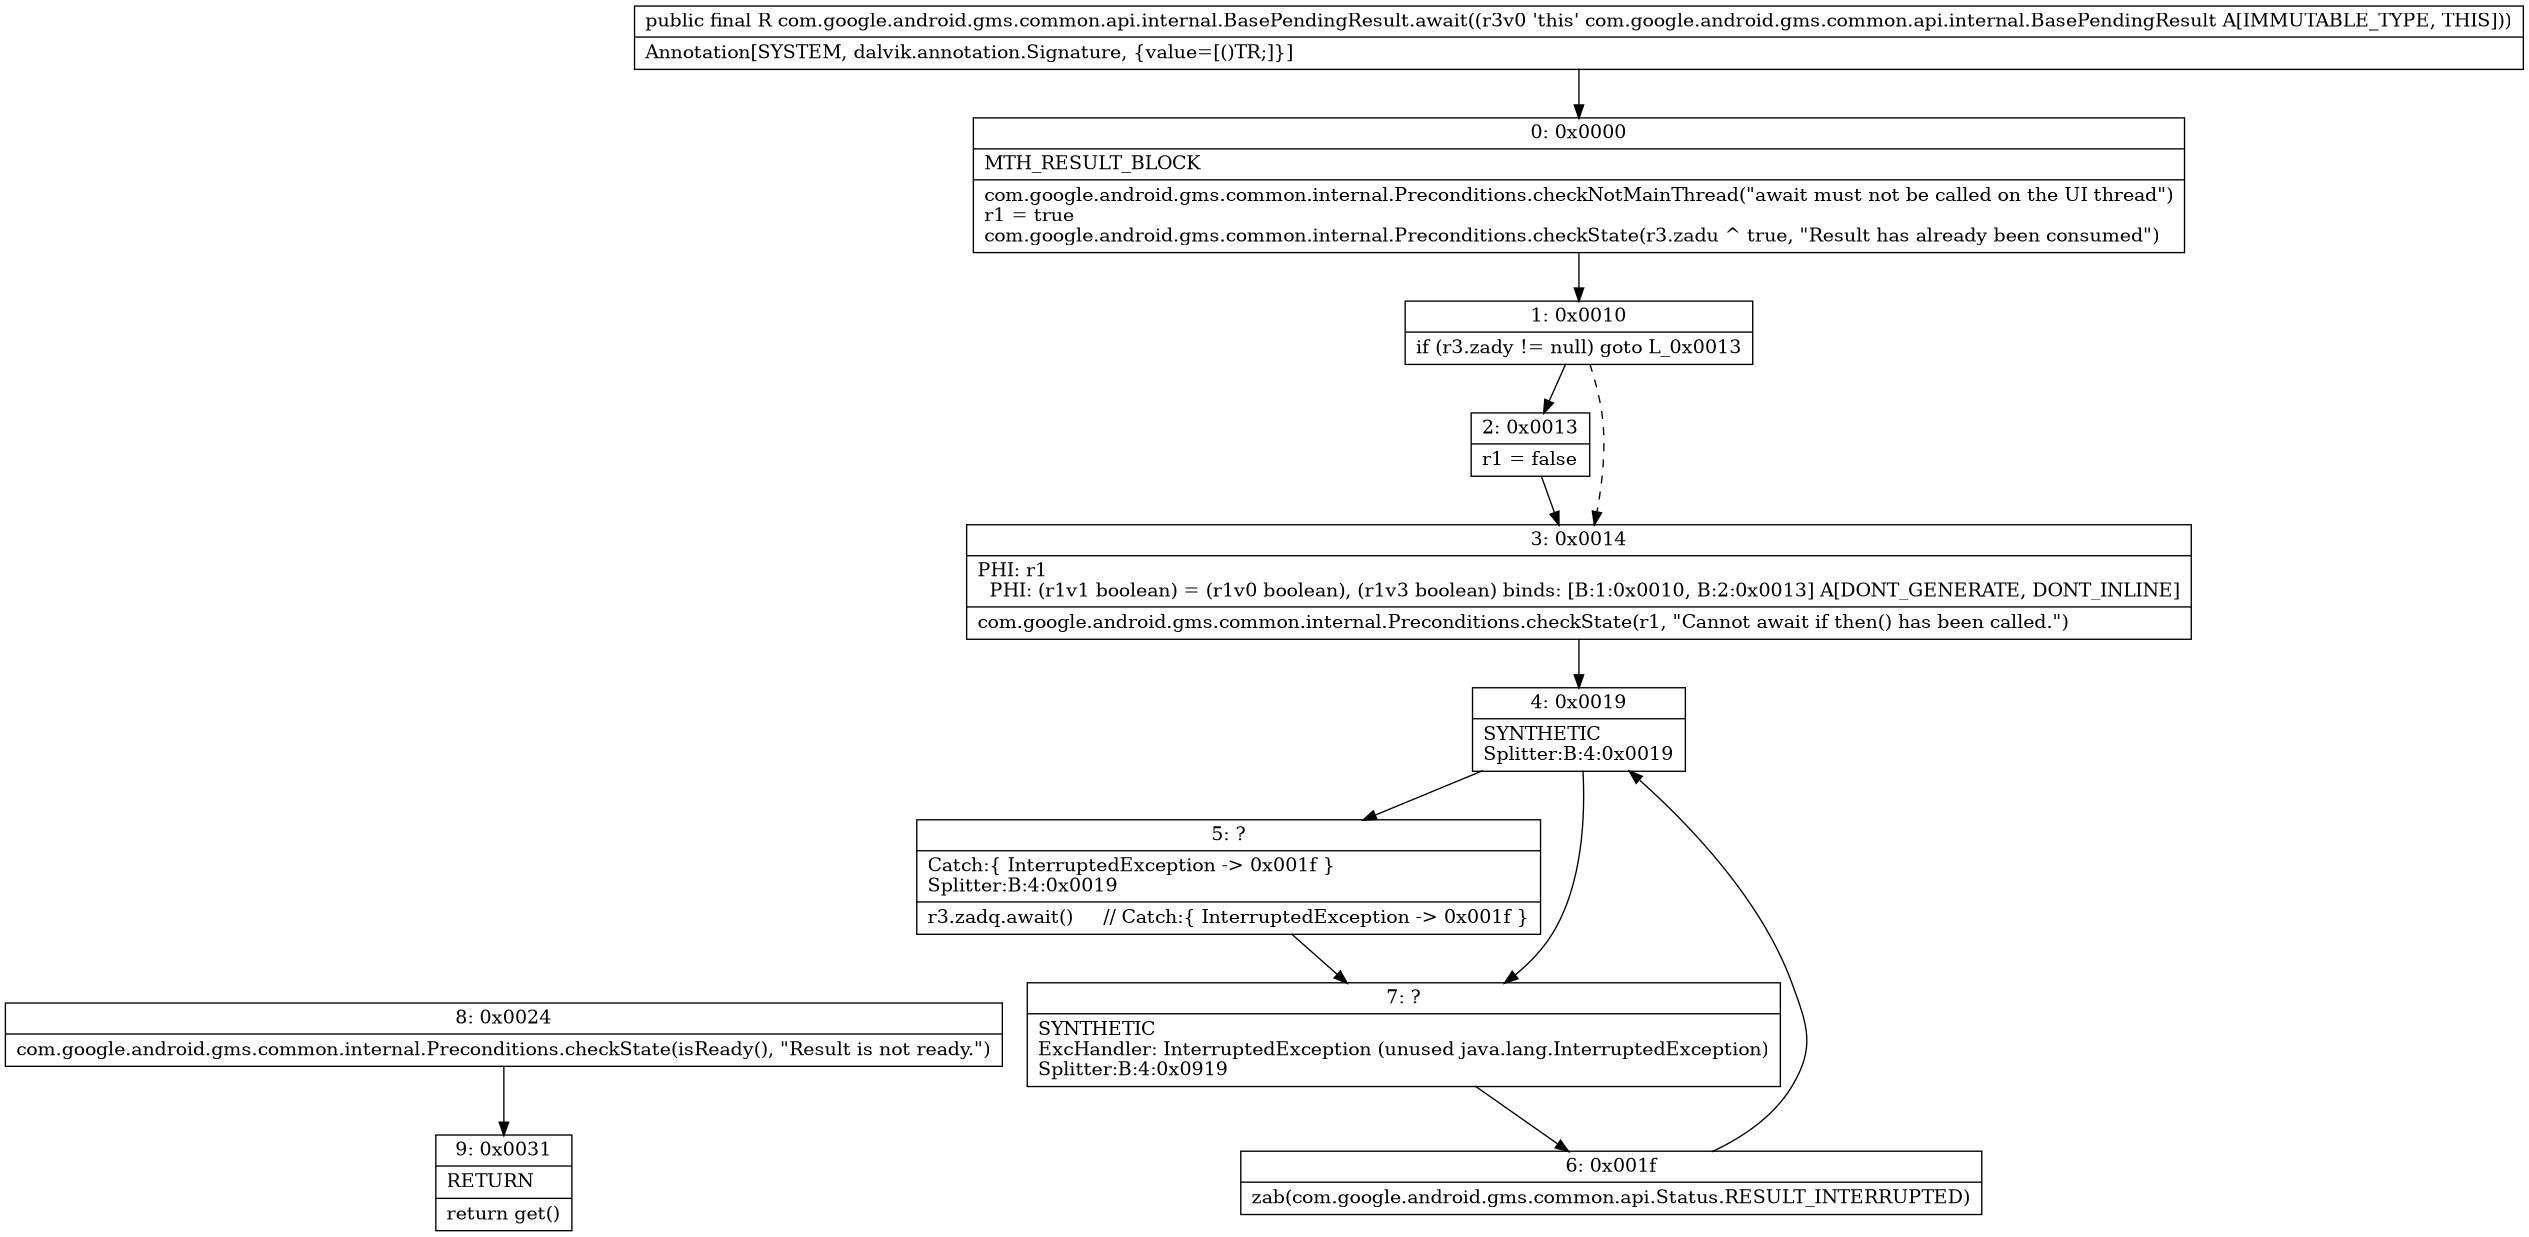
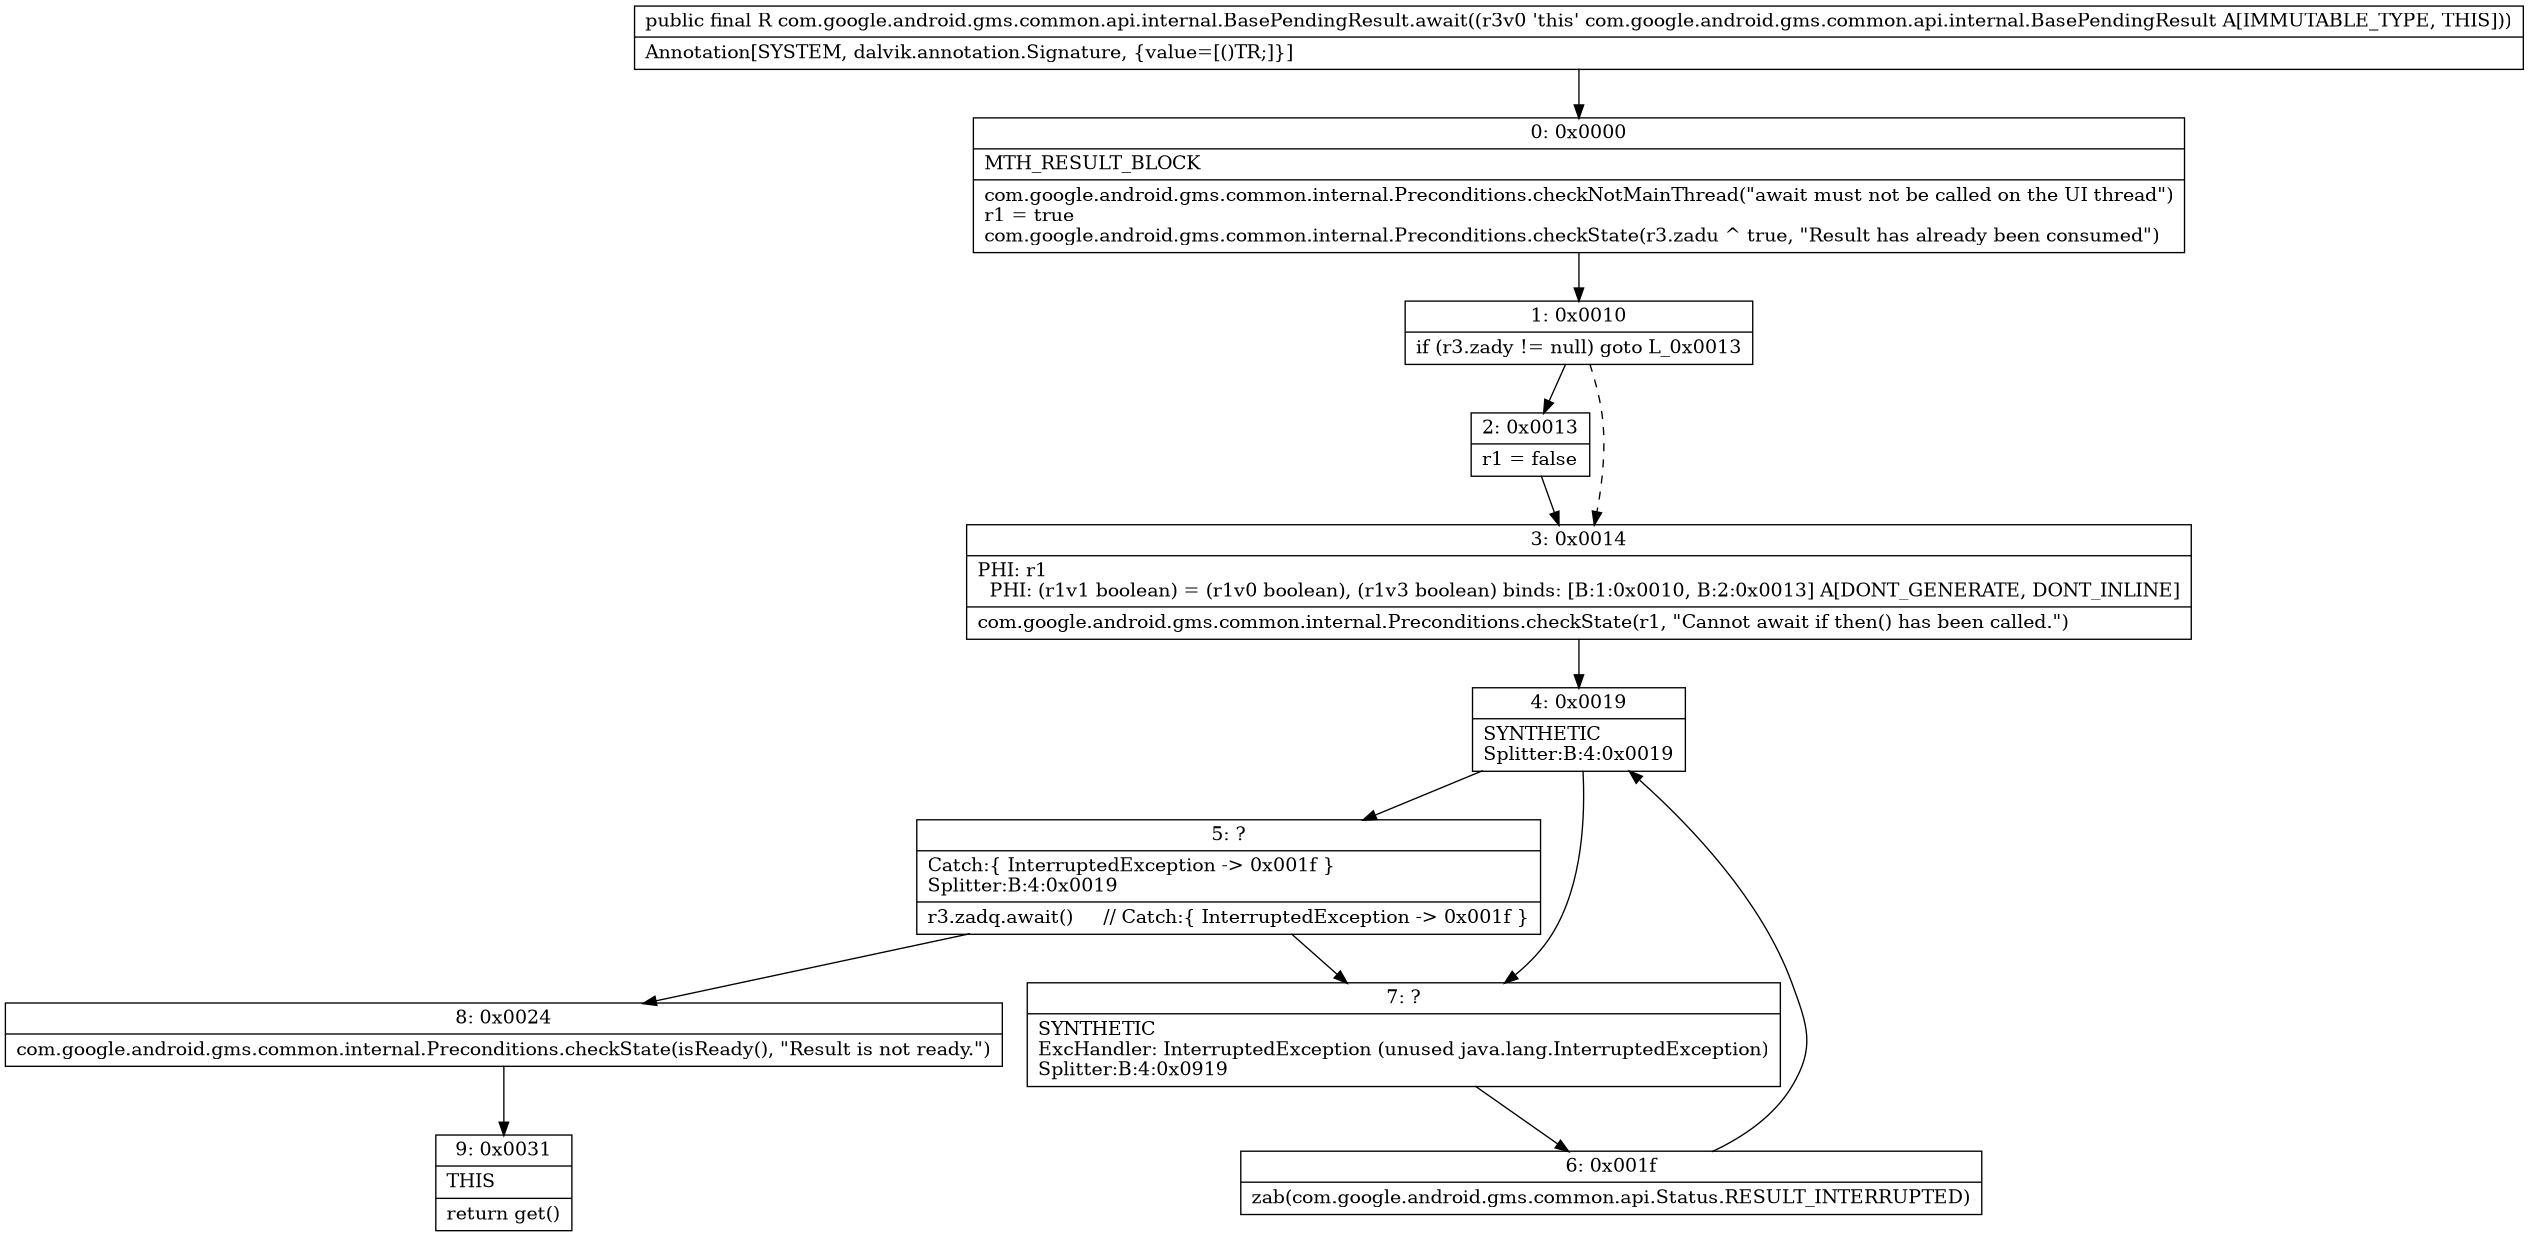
edge "5: ?" -> "8: 0x0024": added
node "9: 0x0031": text "RETURN" -> "THIS"
